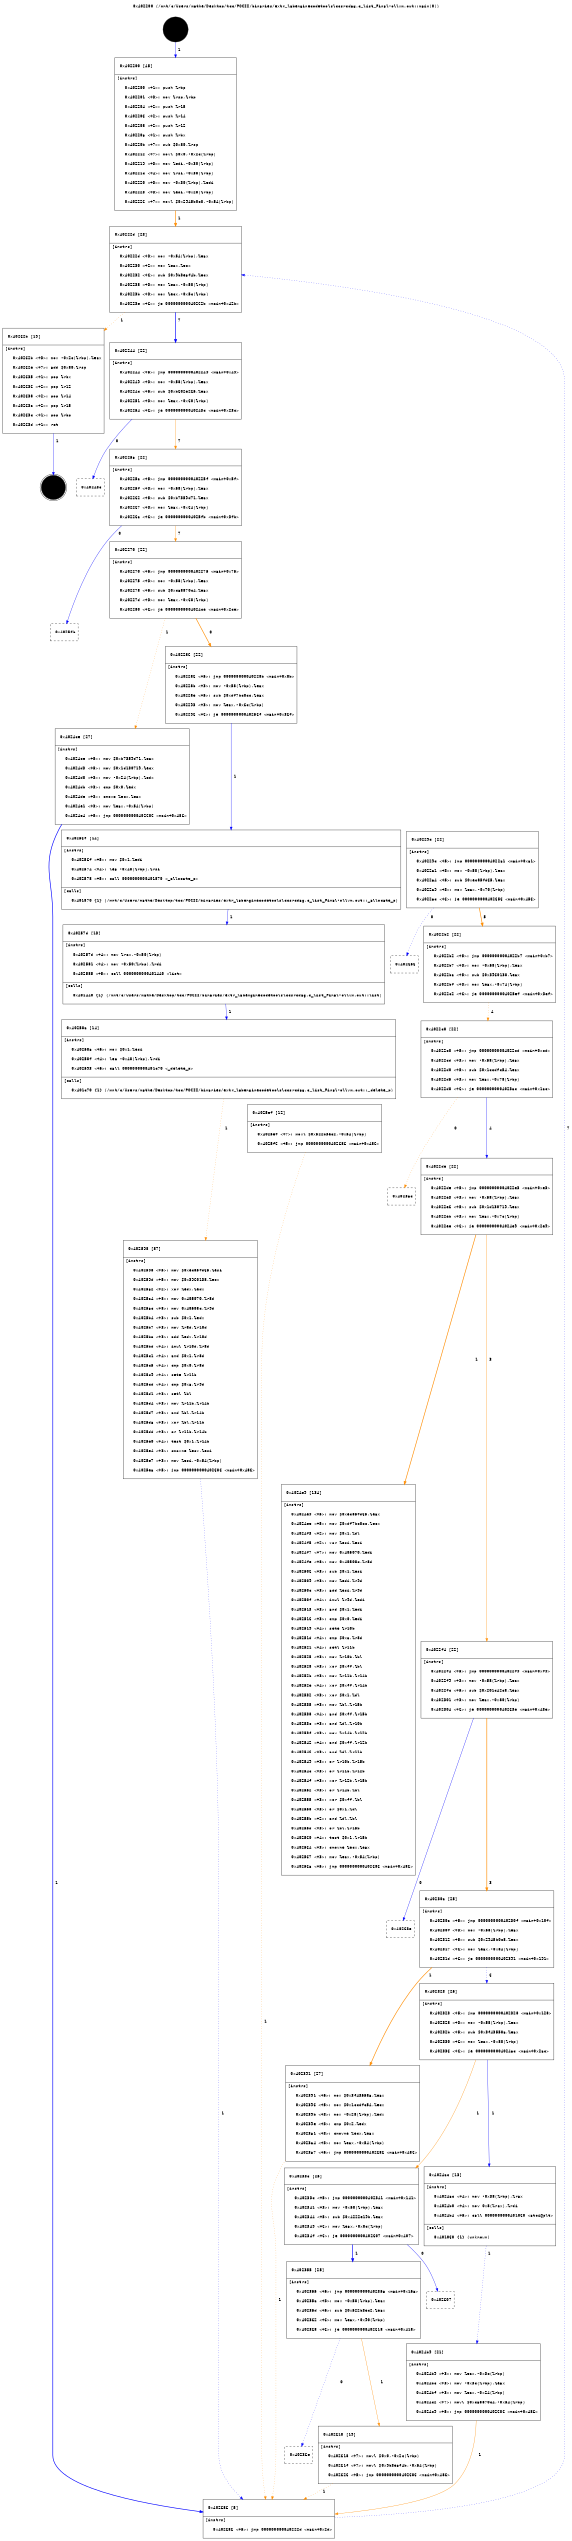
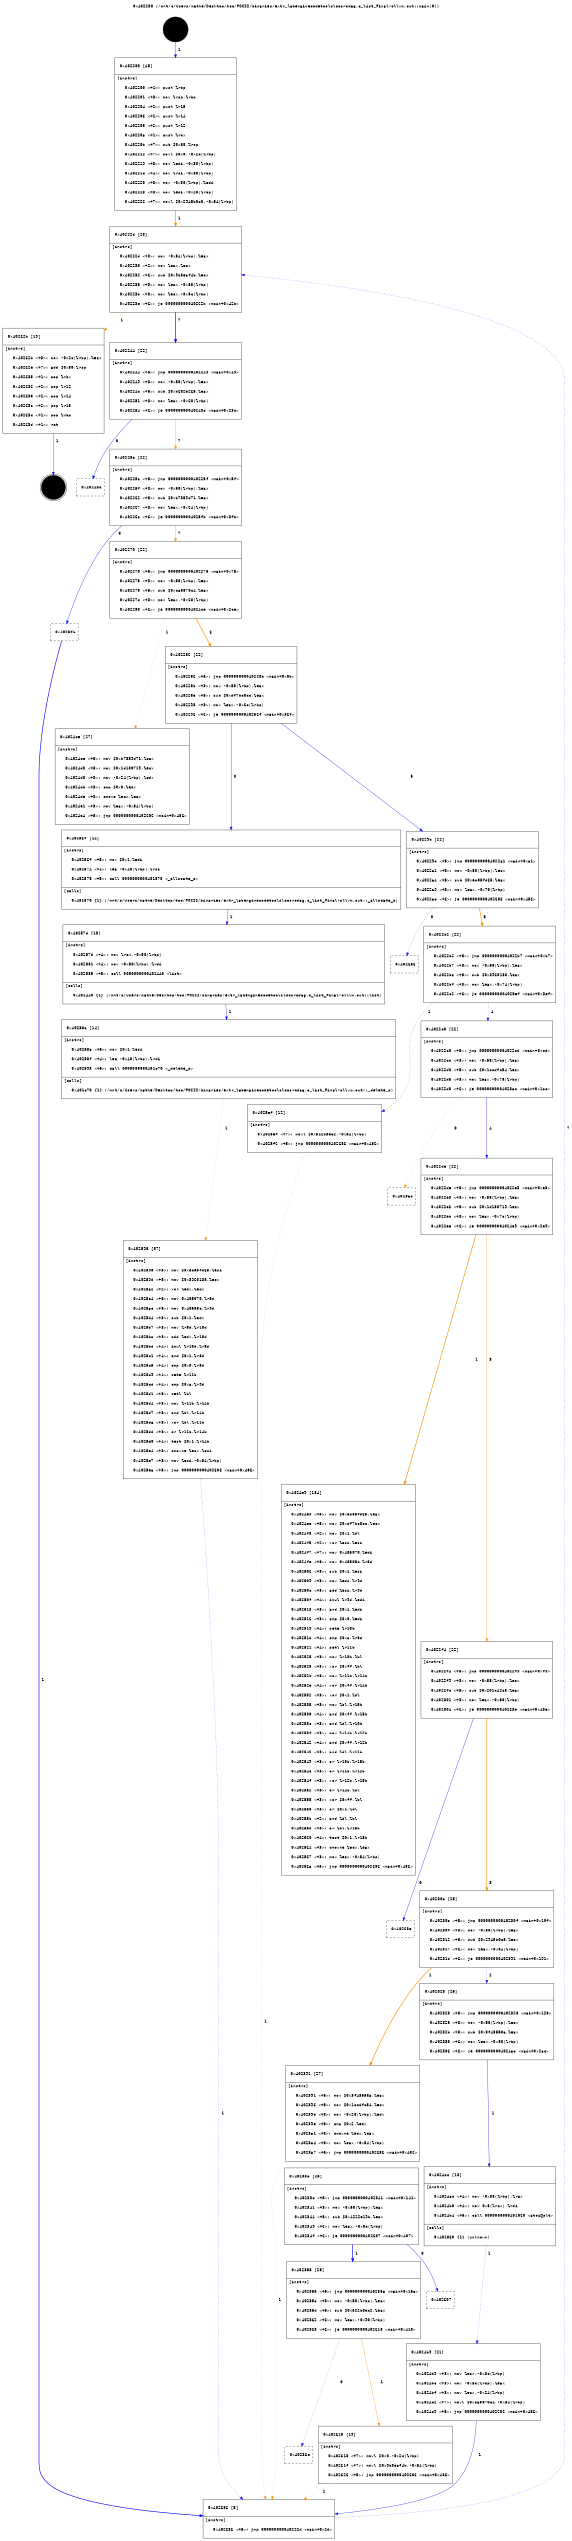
edge "0x402270 [22]" -> "0x402286 [22]": label " 0" -> " 6"
edge "0x402286 [22]" -> "0x40229c [22]": added, label "5"
edge "0x402286 [22]" -> "0x40256f [14]": label " 1" -> " 0"
edge "0x4022b2 [22]" -> "0x4022c8 [22]": color darkorange -> blue
edge "0x4022b2 [22]" -> "0x4025ef [12]": added, label "1"
edge "0x4024ce [27]" -> "0x402686 [5]": now "0x4025fb" -> "0x402686 [5]"
edge "0x40230a [25]" -> "0x402323 [25]": label " 6" -> " 2"
edge "0x402323 [25]" -> "0x40233c [25]": removed, label "1"
edge "0x4024b9 [21]" -> "0x402686 [5]": color darkorange -> blue
